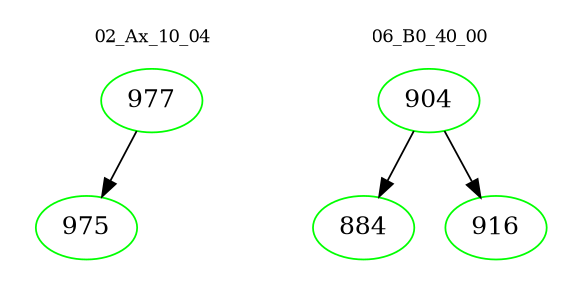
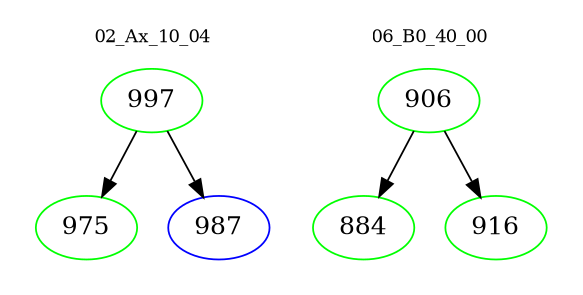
node "977": label "977" -> "997"
node "904": label "904" -> "906"
node "987": added
